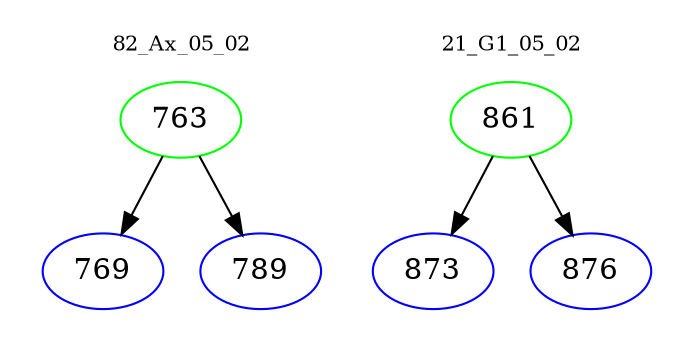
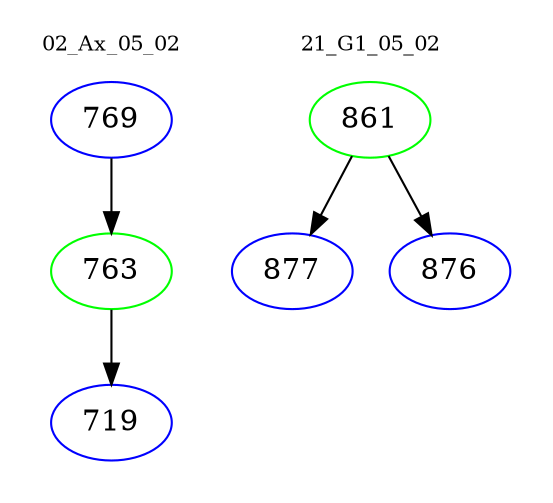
cluster "82_Ax_05_02": label "82_Ax_05_02" -> "02_Ax_05_02"
edge "763" -> "769": reversed
node "789": label "789" -> "719"
node "873": label "873" -> "877"
